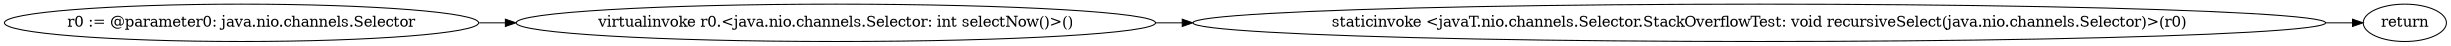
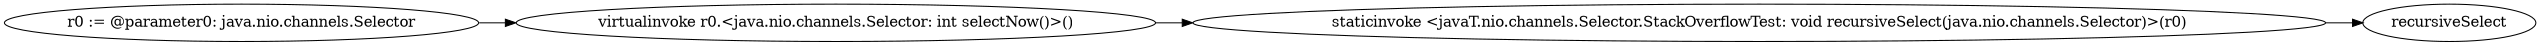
node "return": label "return" -> "recursiveSelect"
